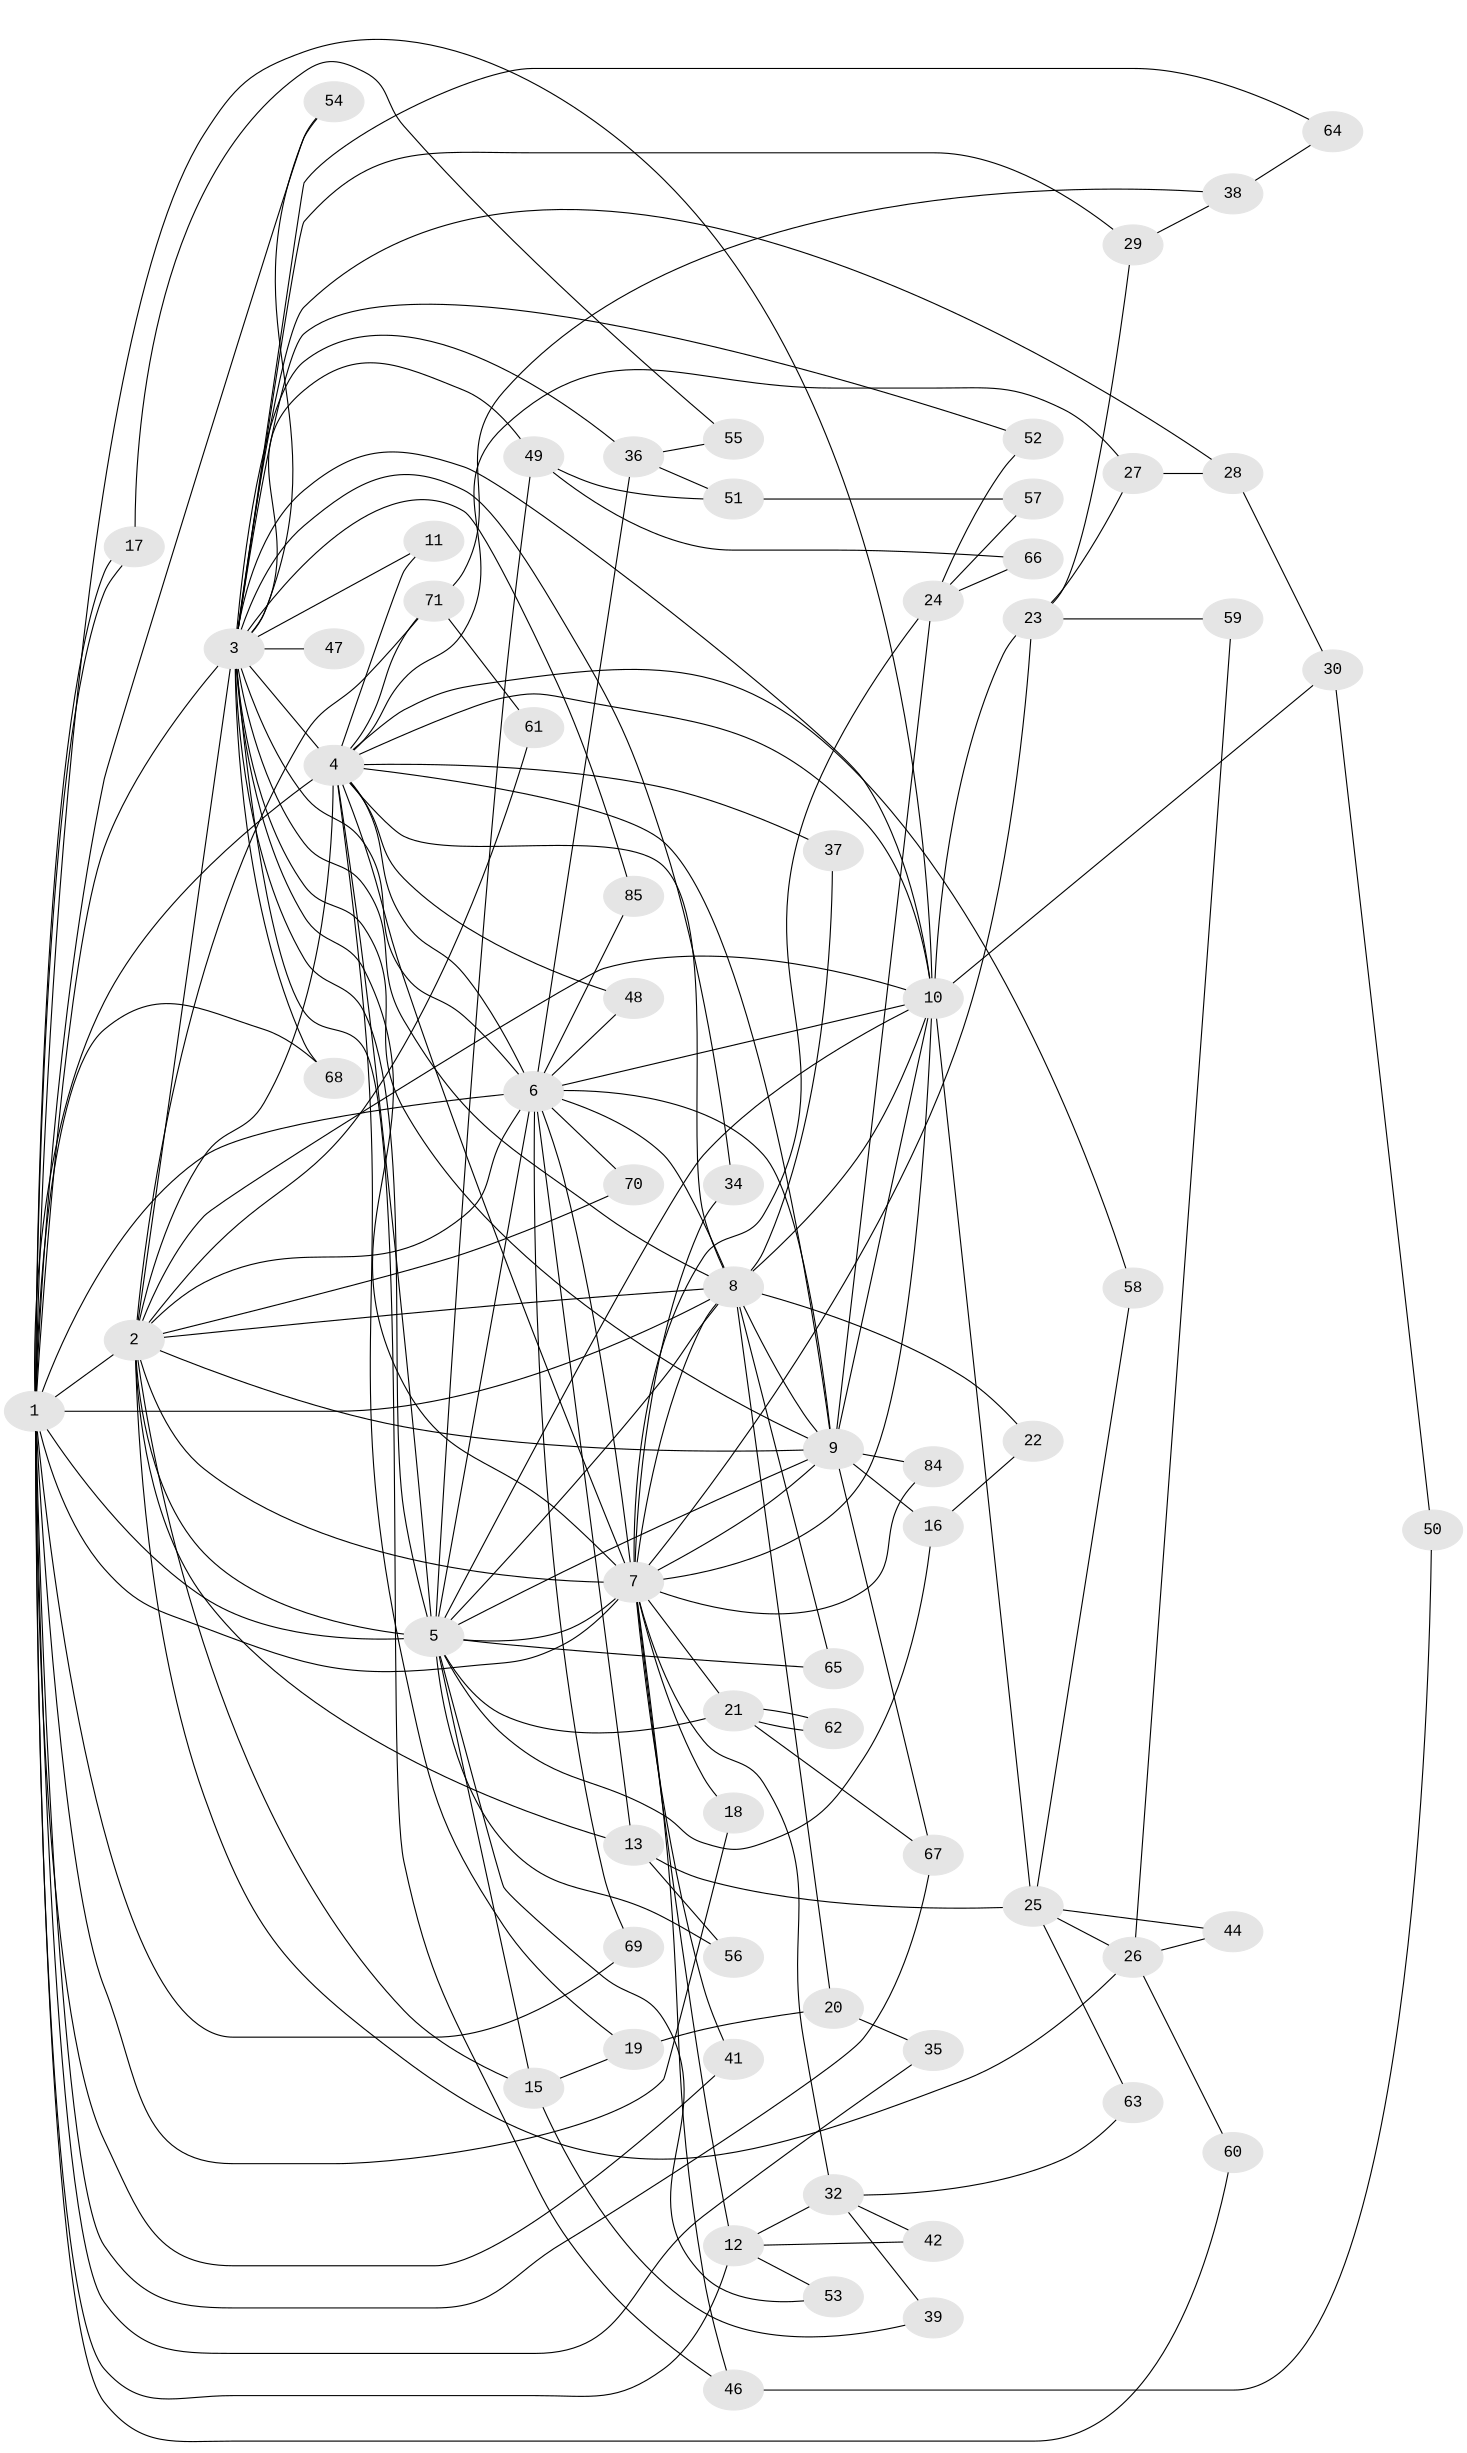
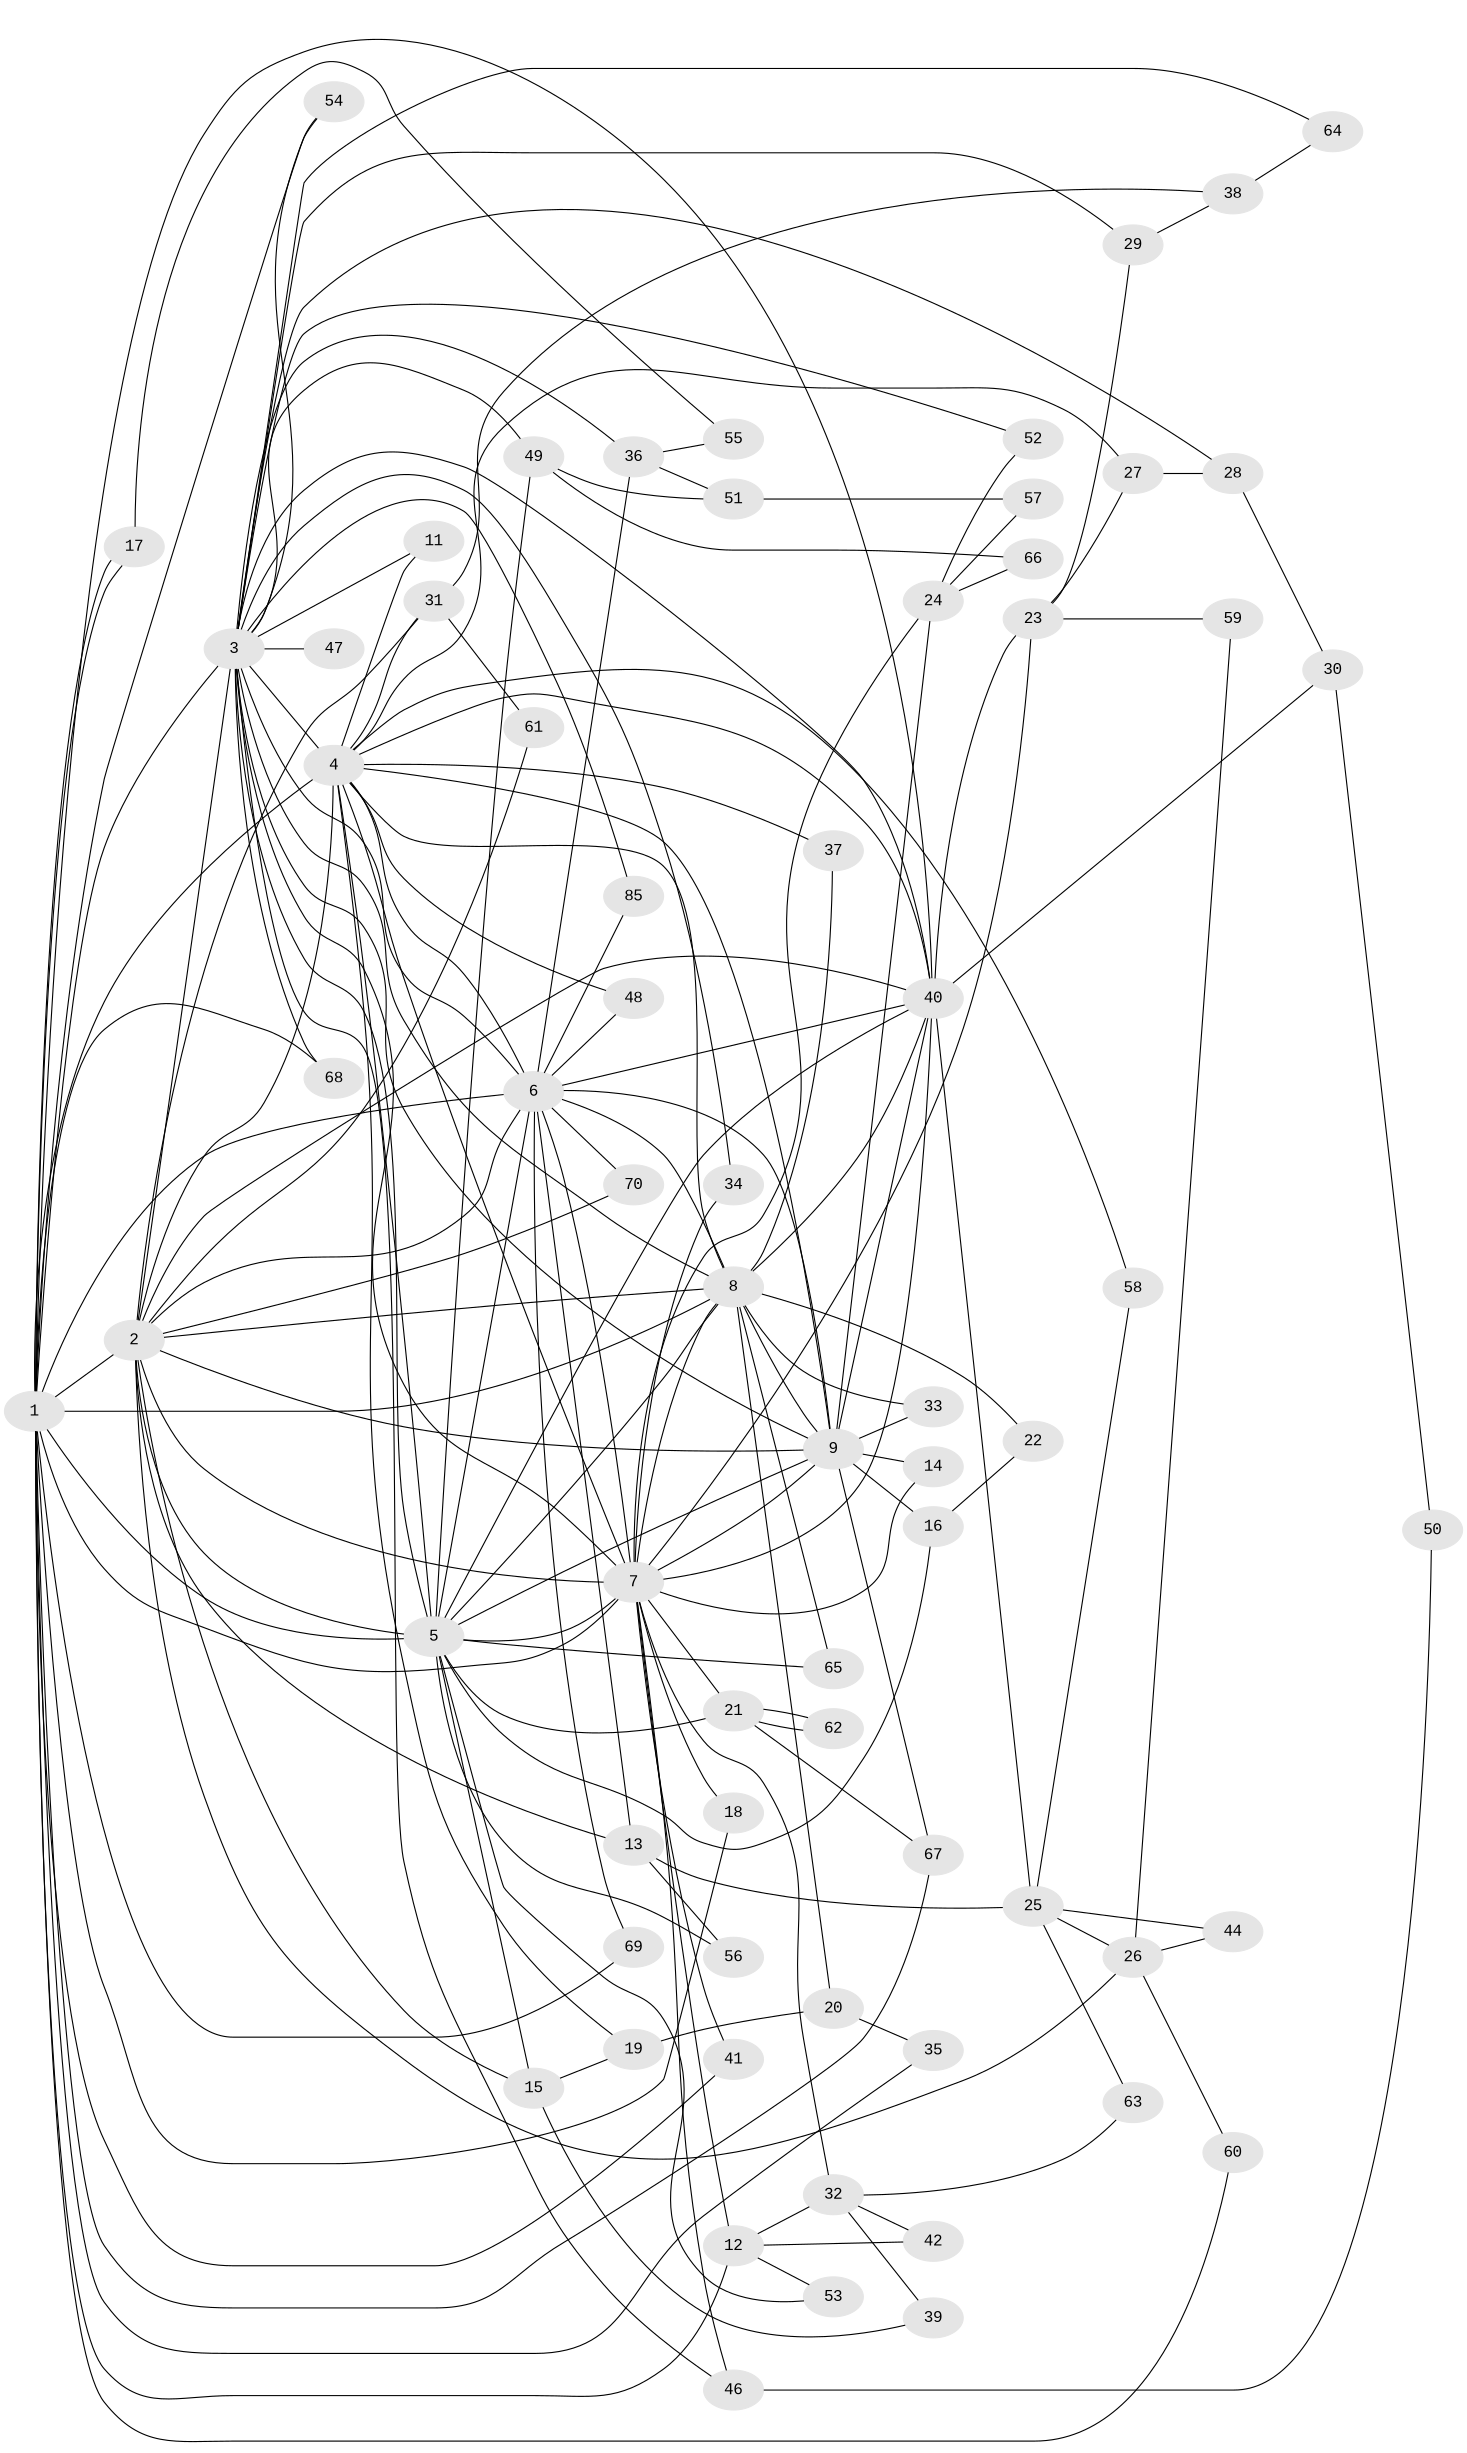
node "71": label "71" -> "31"
node "10": label "10" -> "40"
node "33": added
node "84": label "84" -> "14"
